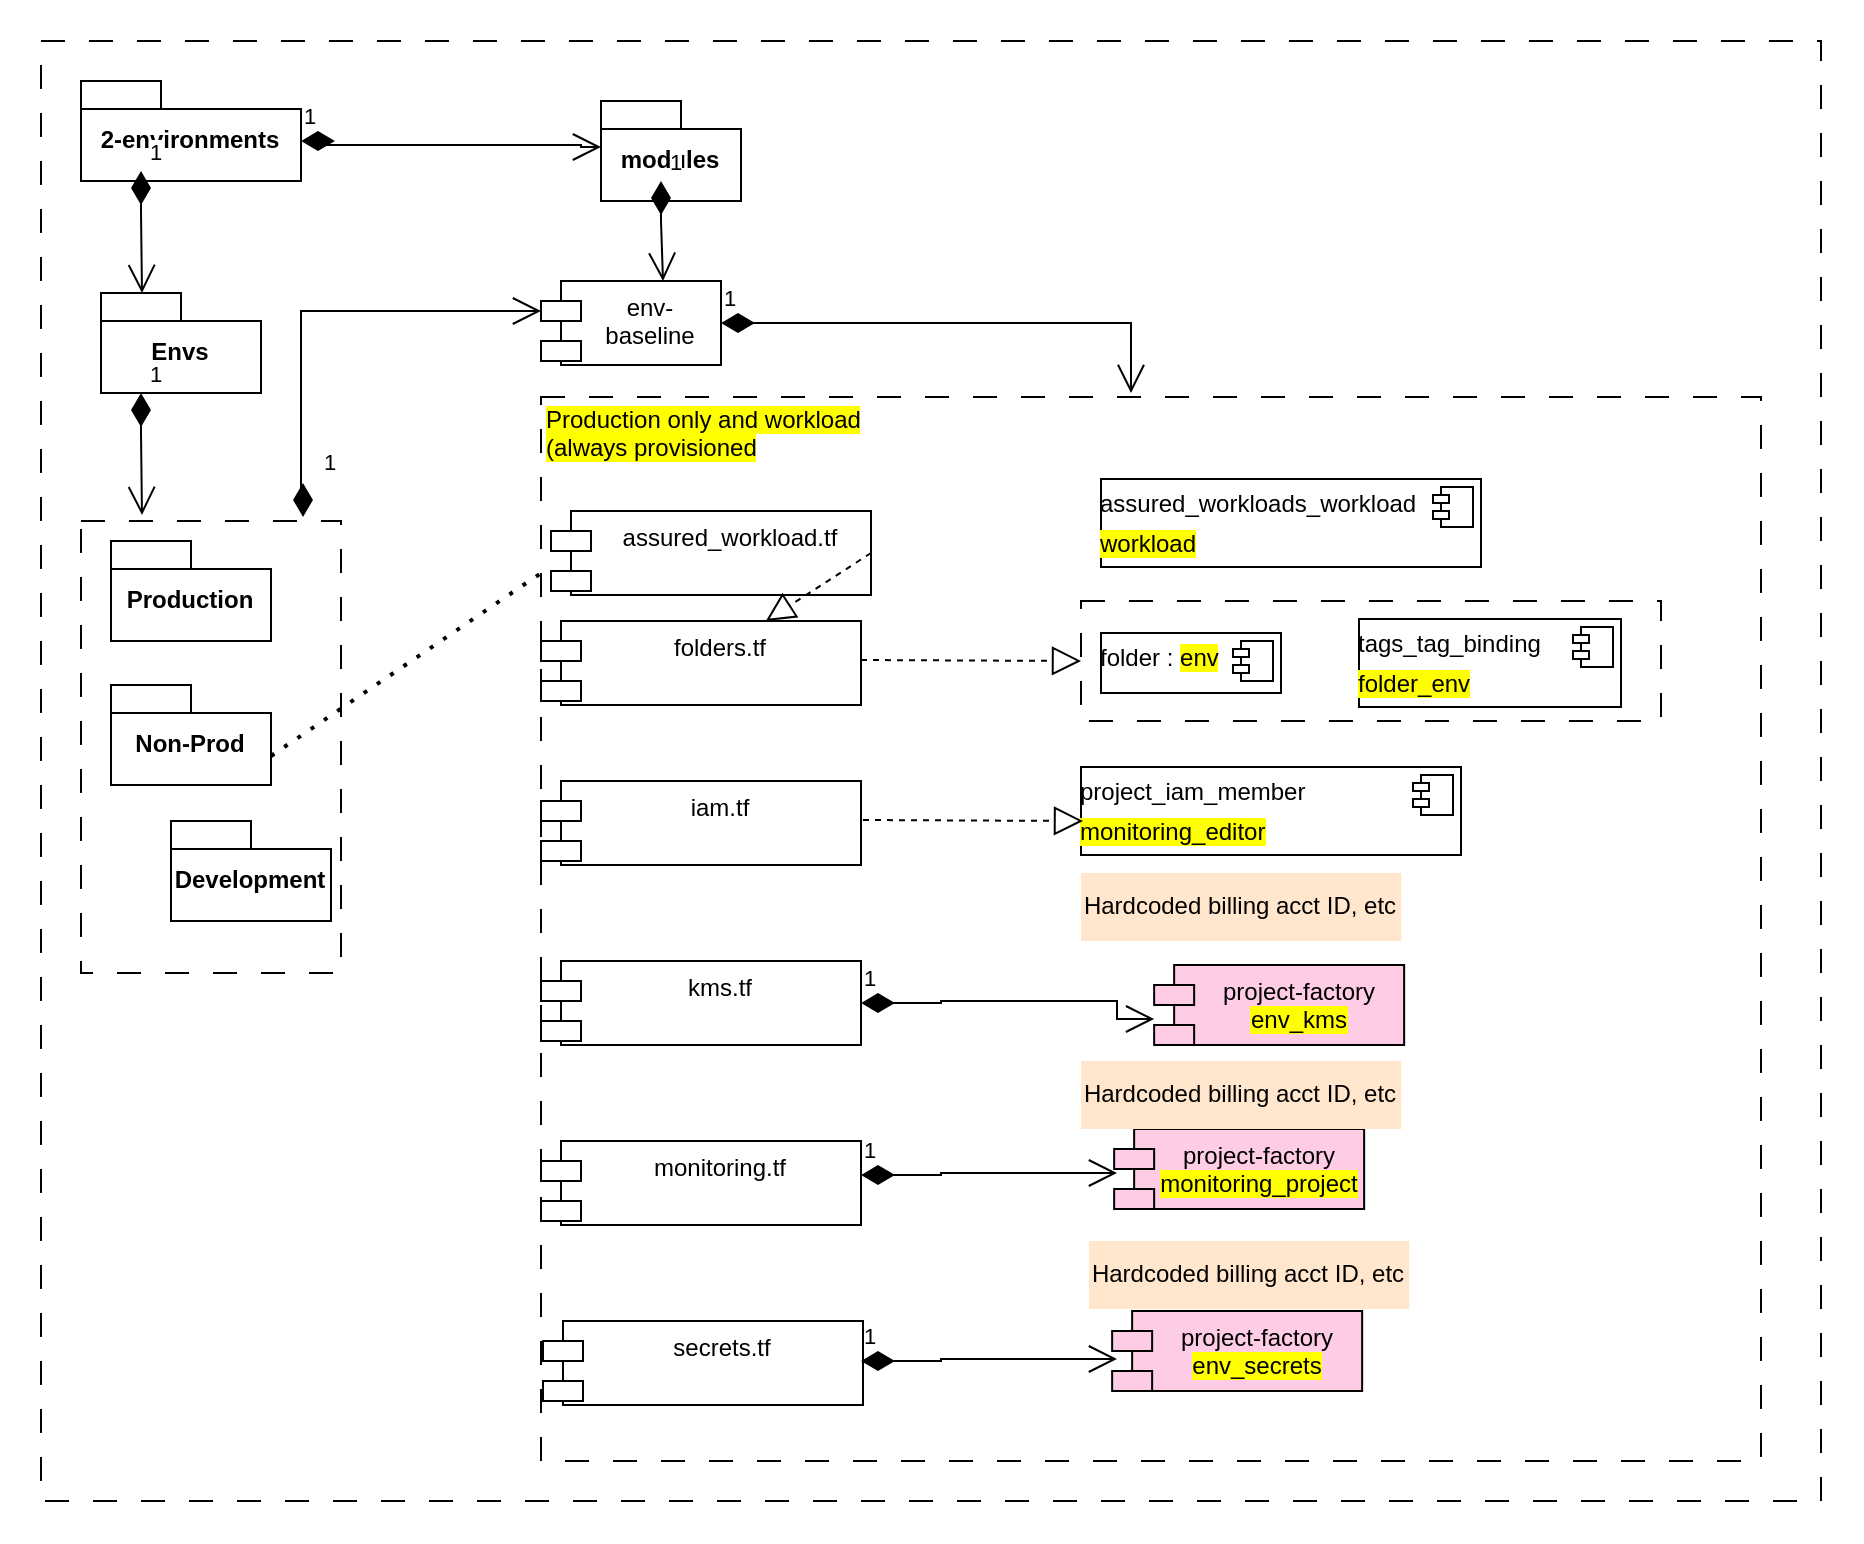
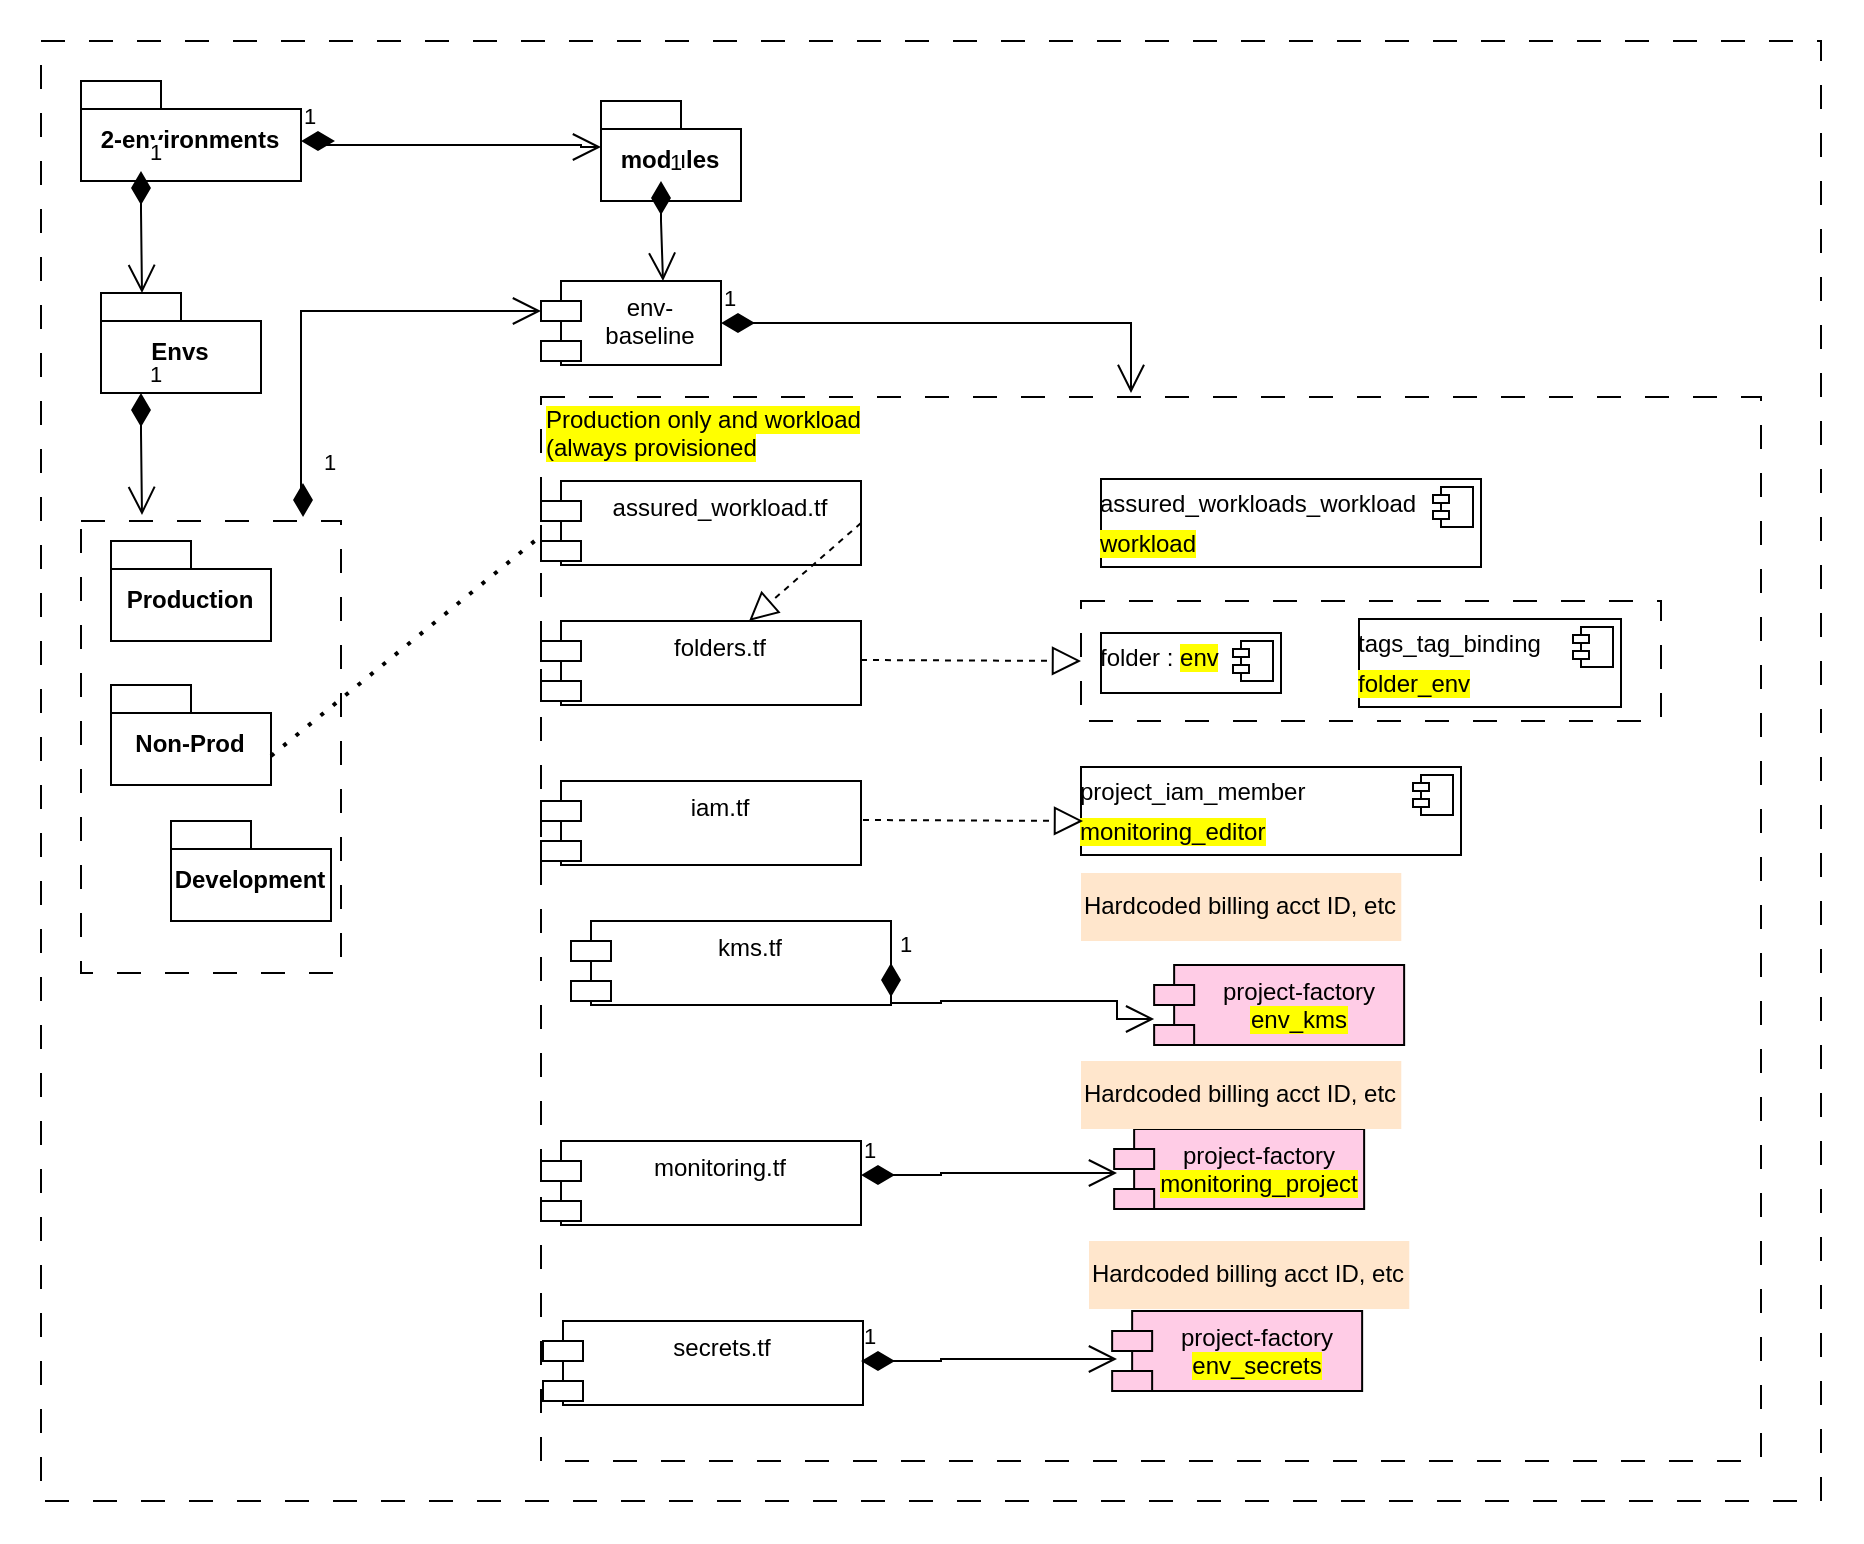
node "assured_workload.tf": moved (711, 553) -> (701, 523)
node "kms.tf": moved (701, 1003) -> (731, 963)
